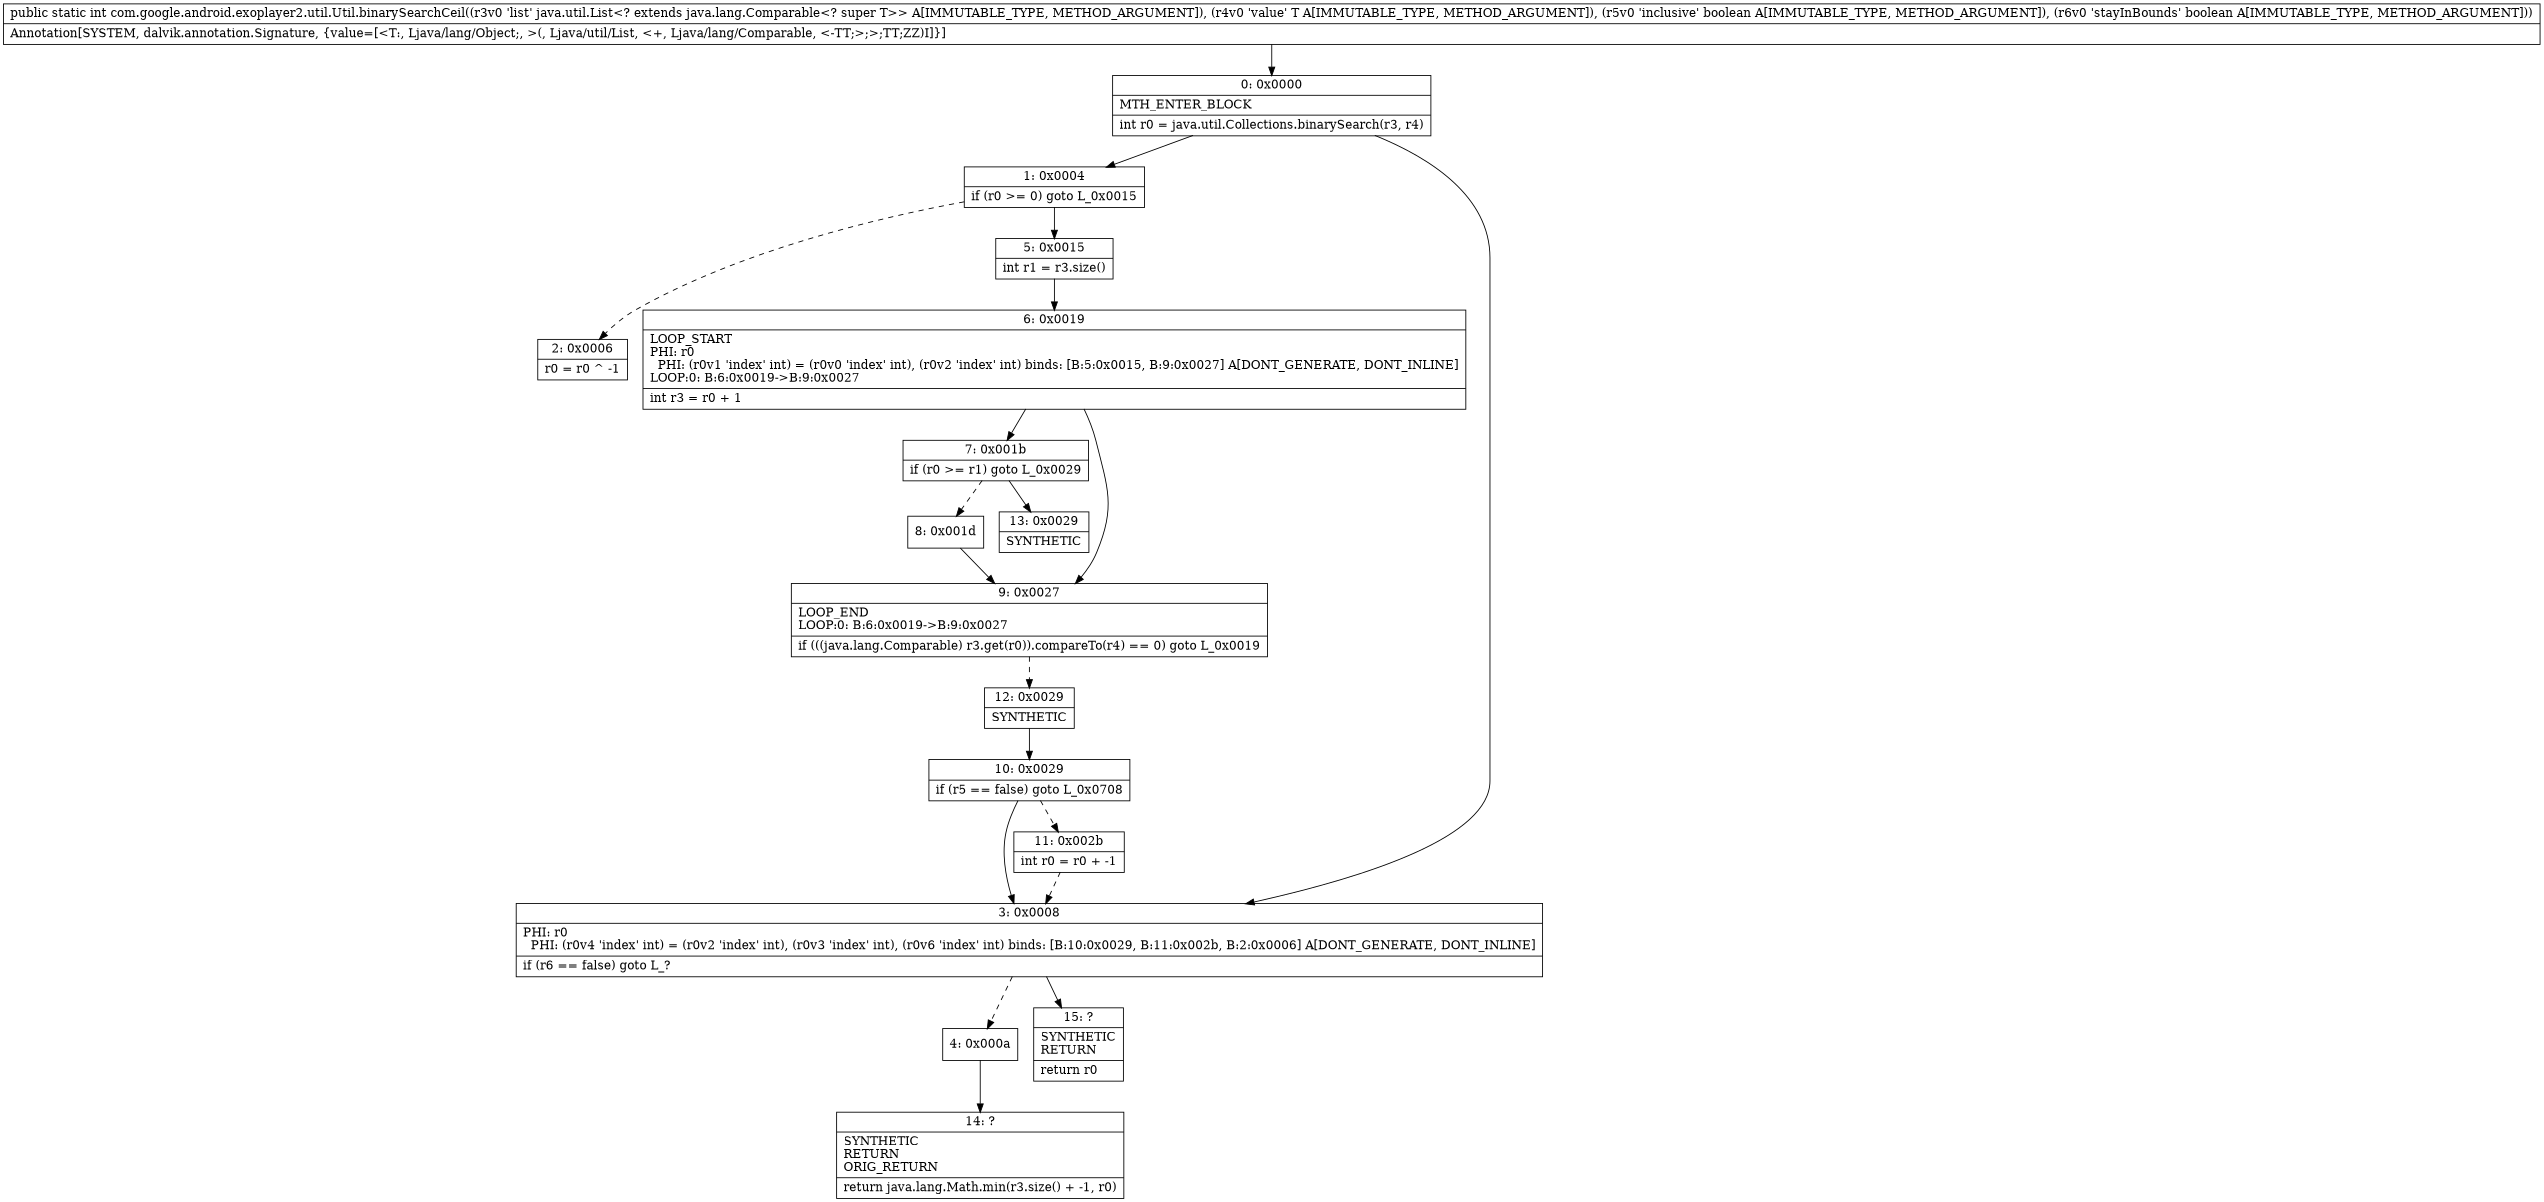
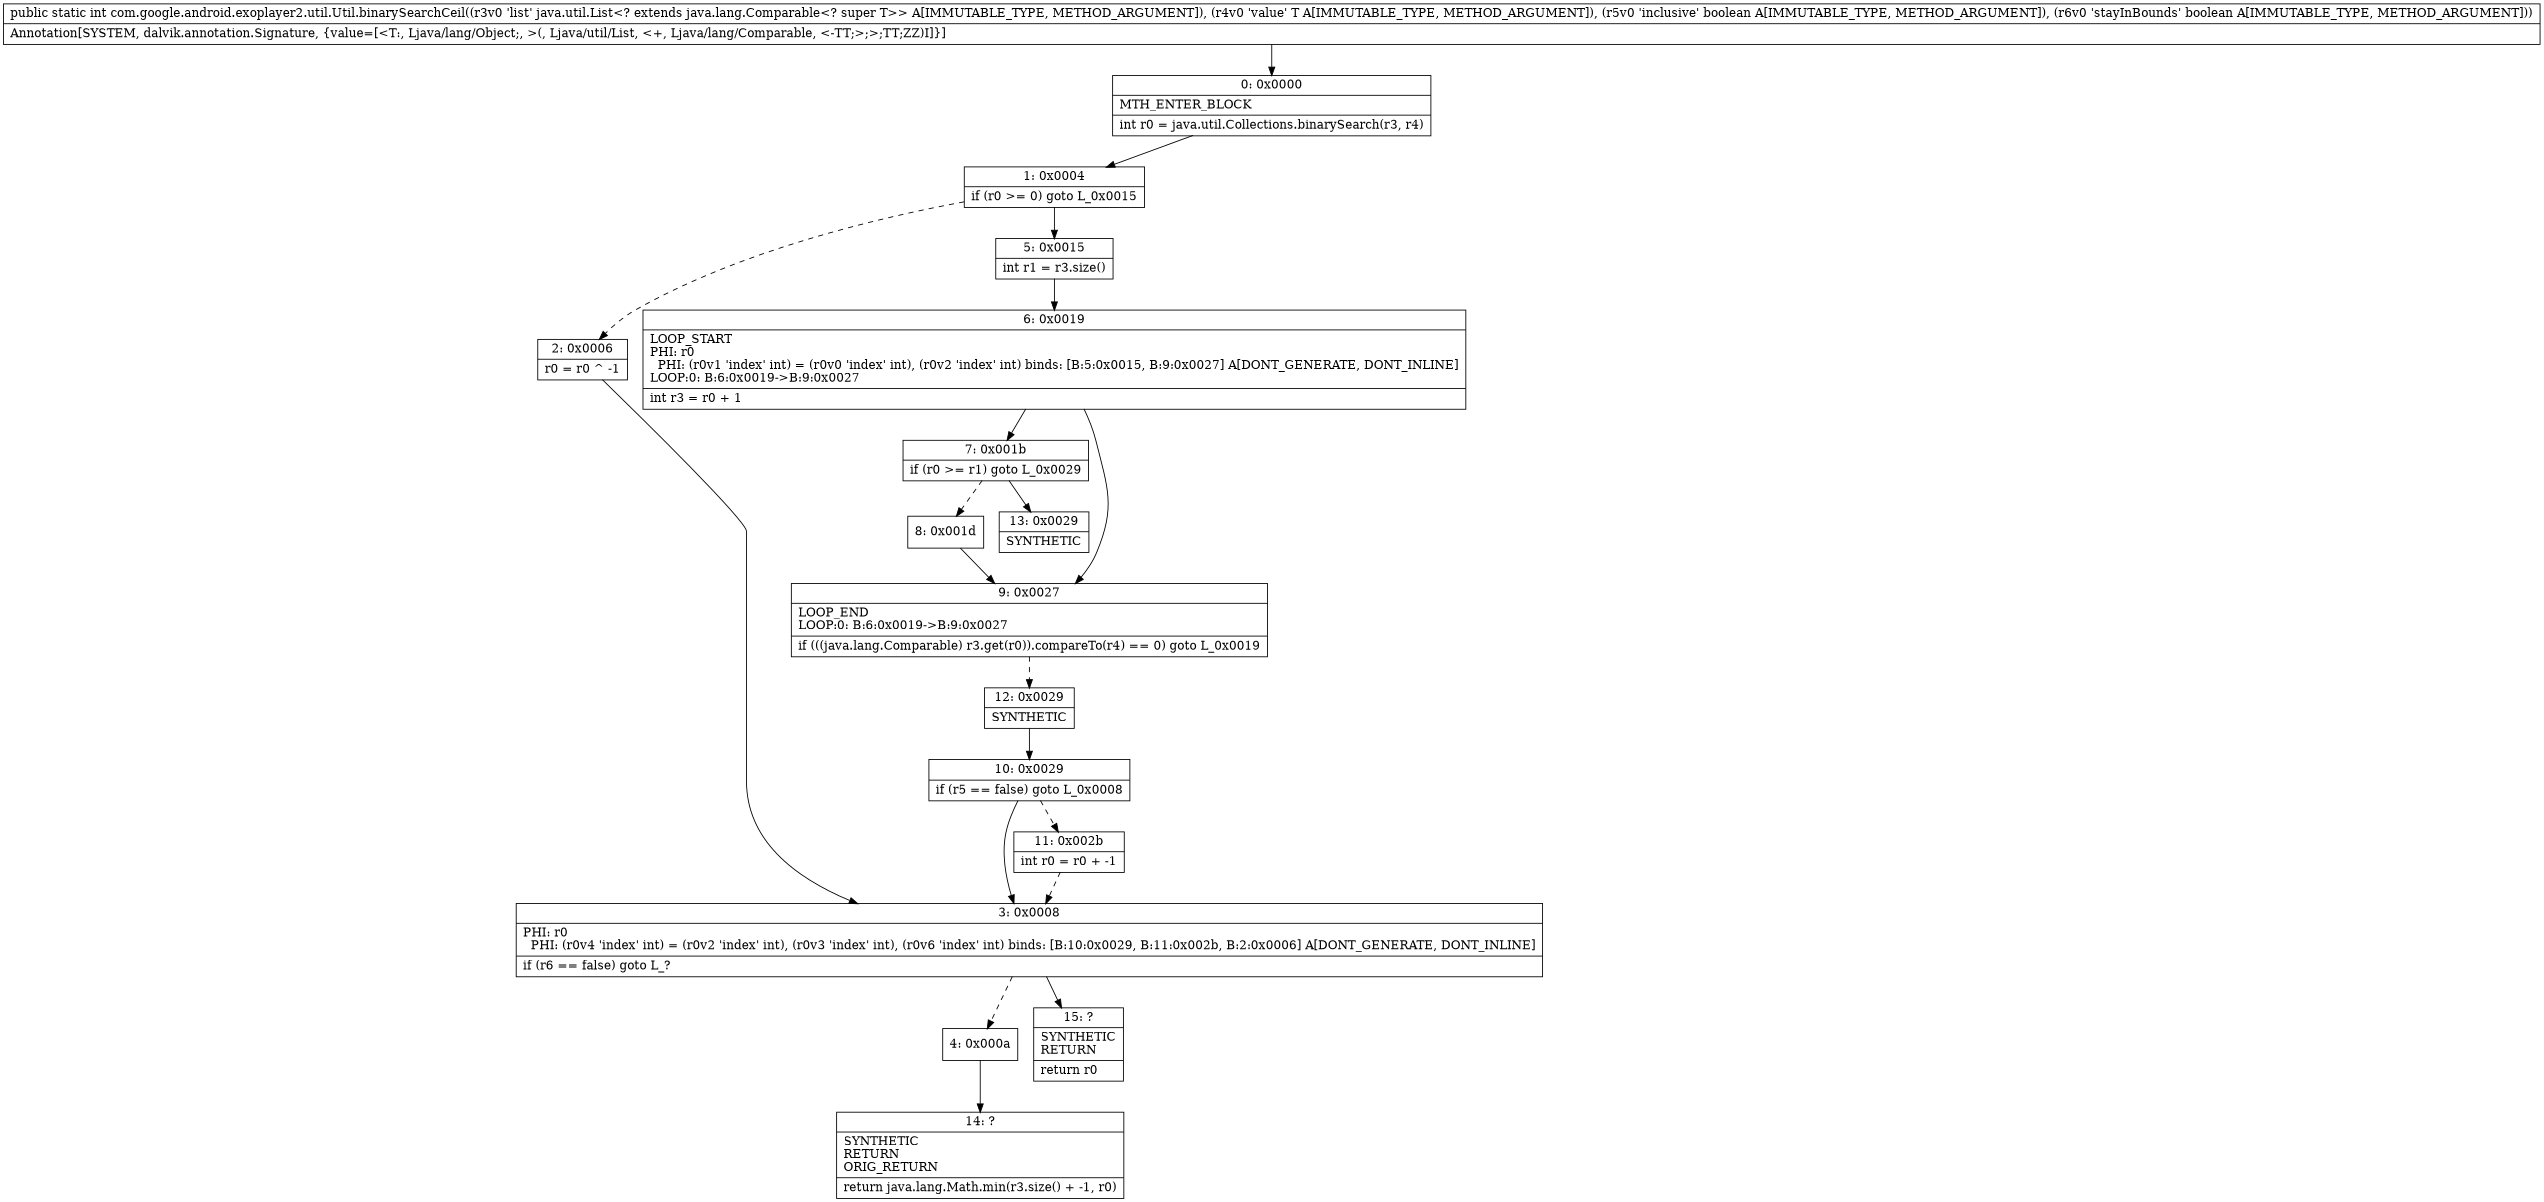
edge "0: 0x0000" -> "3: 0x0008": now "2: 0x0006" -> "3: 0x0008"
node "10: 0x0029": text "if (r5 == false) goto L_0x0708" -> "if (r5 == false) goto L_0x0008"
